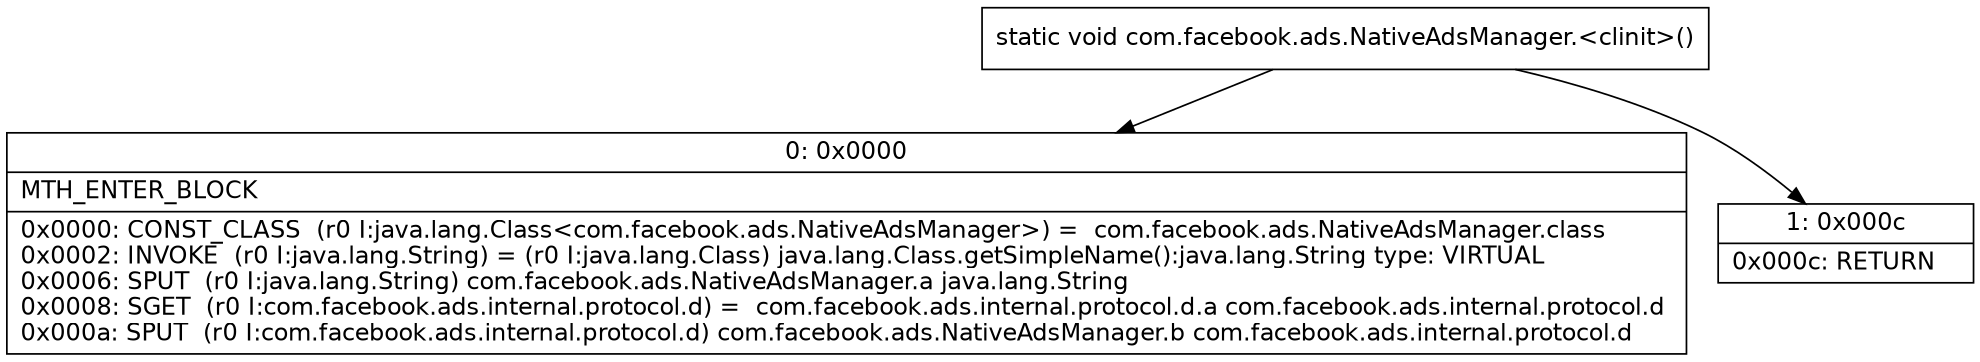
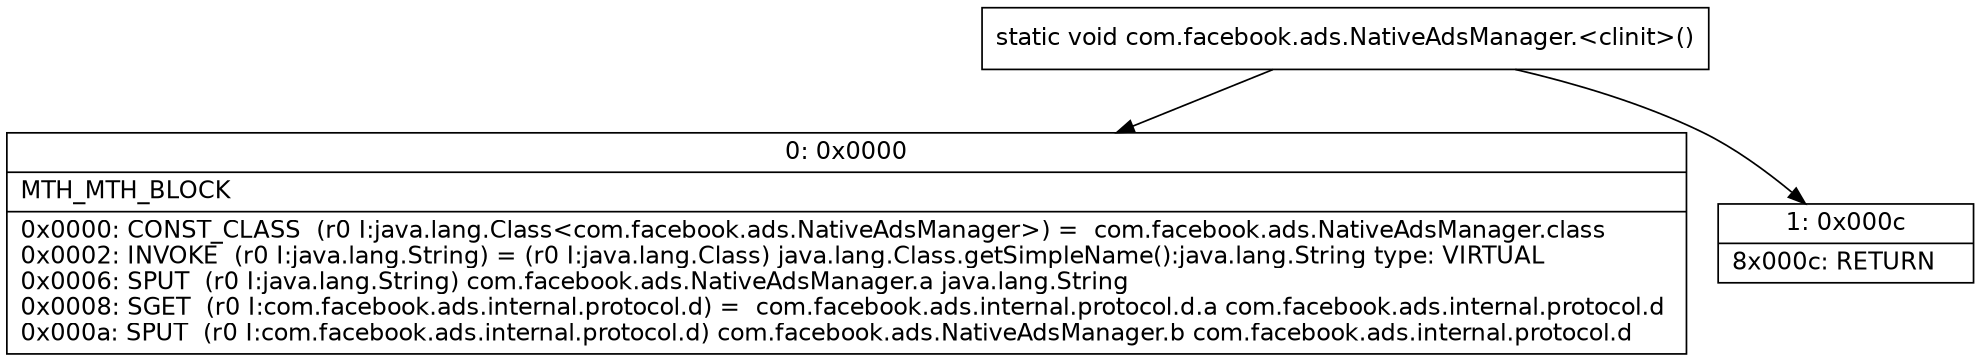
node "0: 0x0000": text "MTH_ENTER_BLOCK" -> "MTH_MTH_BLOCK"
node "1: 0x000c": text "0x000c: RETURN" -> "8x000c: RETURN"
